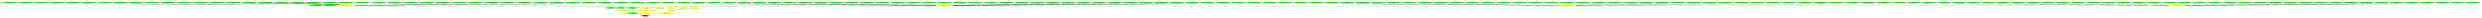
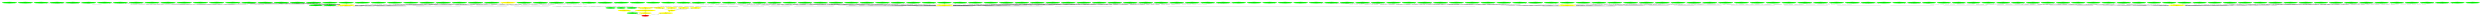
node "<spriteset> open_car_pony_gen_2B_ss_loading_31_unflipped": fillcolor green -> yellow
